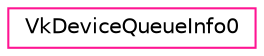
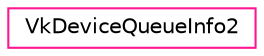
node "VkDeviceQueueInfo0": label "VkDeviceQueueInfo0" -> "VkDeviceQueueInfo2"
